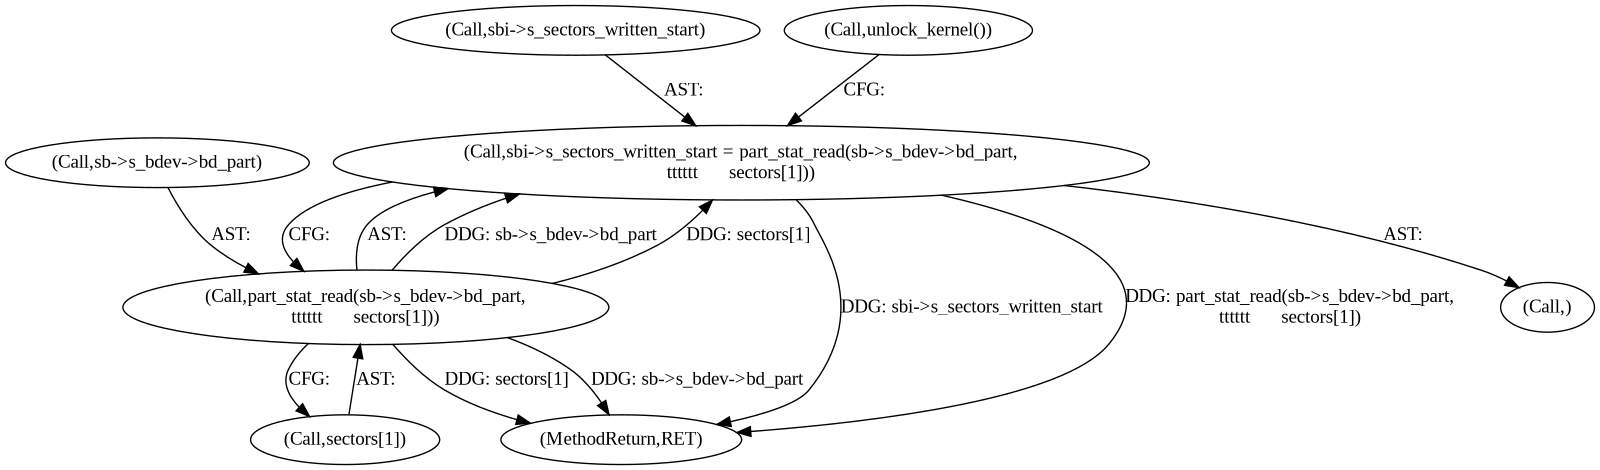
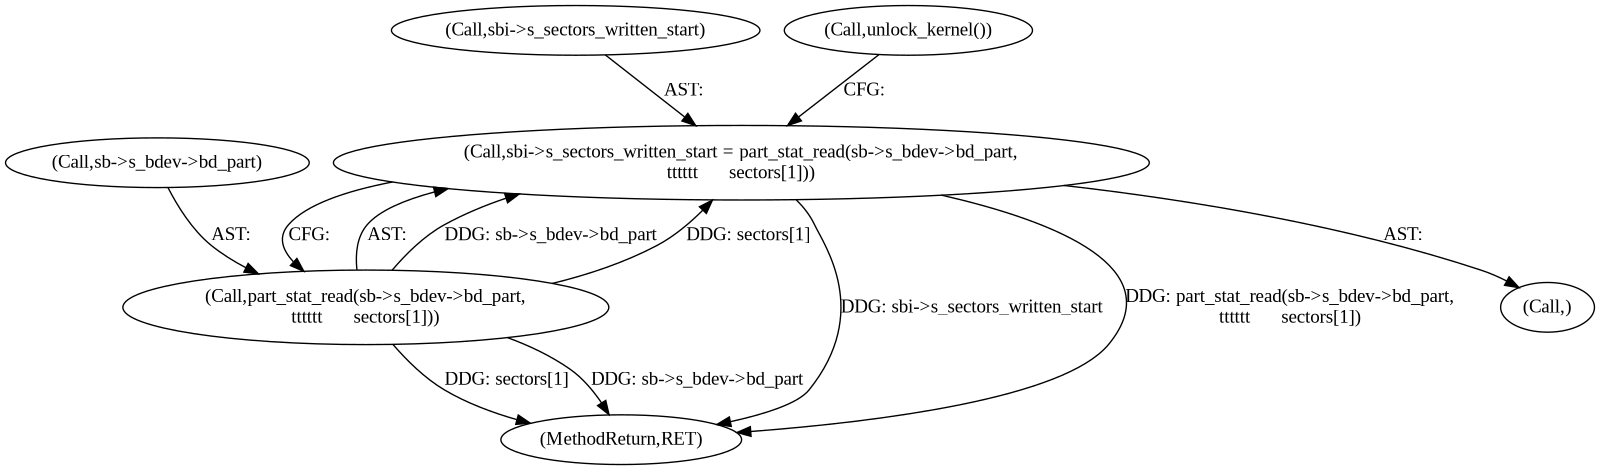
node "(Call,sectors[1])": removed
